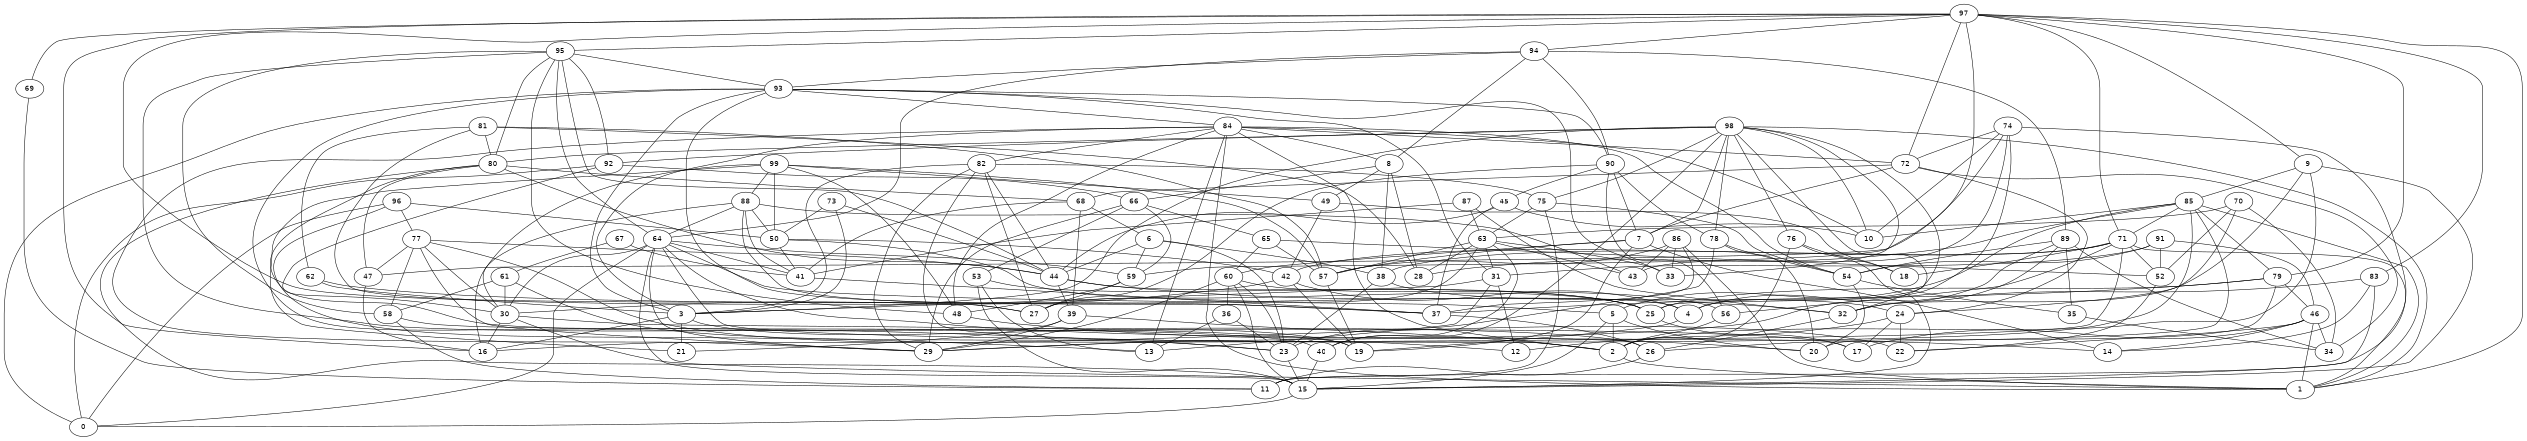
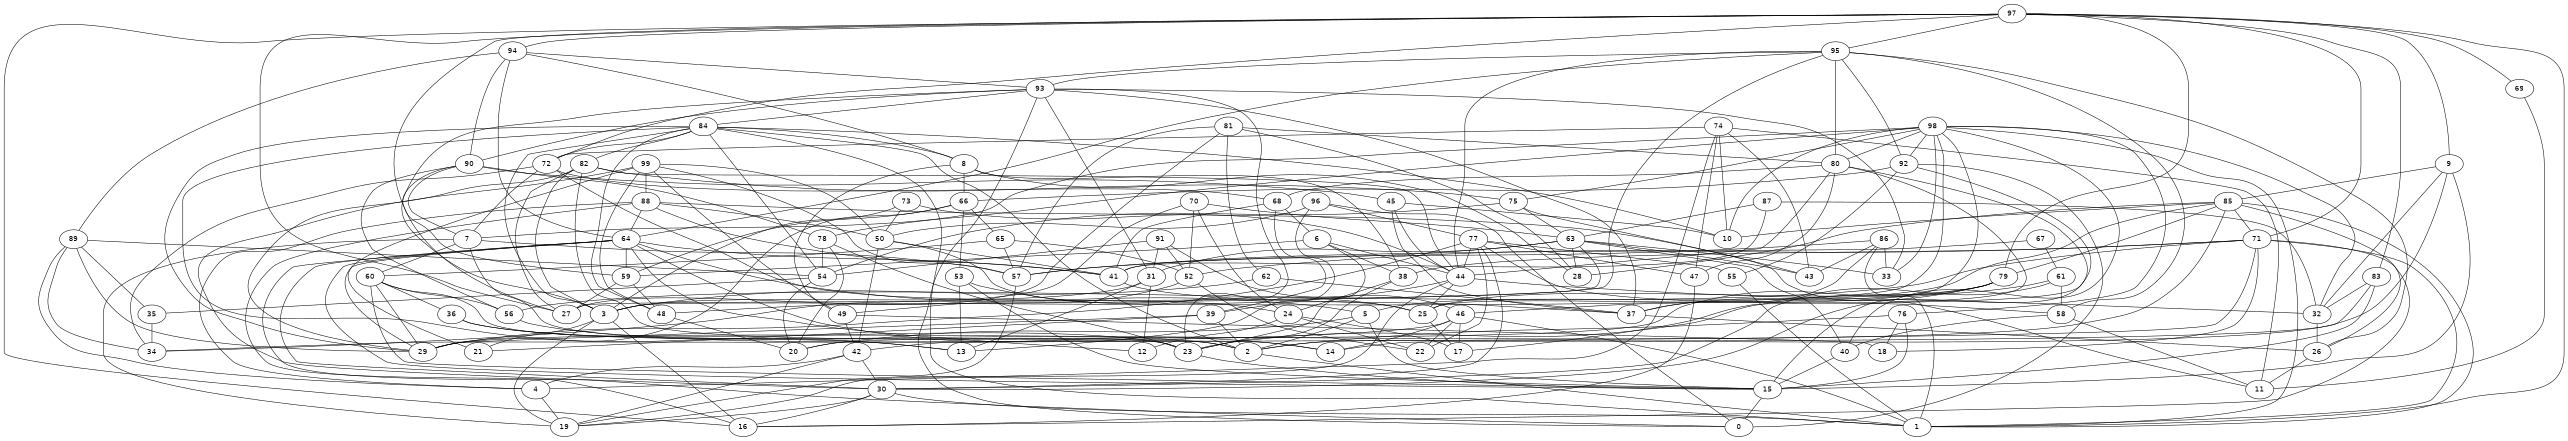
node "55": added
edge "52" -- "49": added
edge "44" -- "19": added
